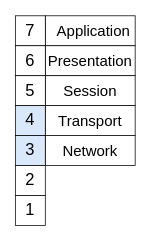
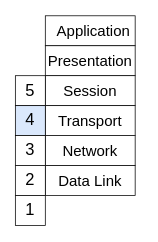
node "7": removed
node "6": removed
node "3": fillcolor #dae8fc -> #ffffff
node "Data Link": added
